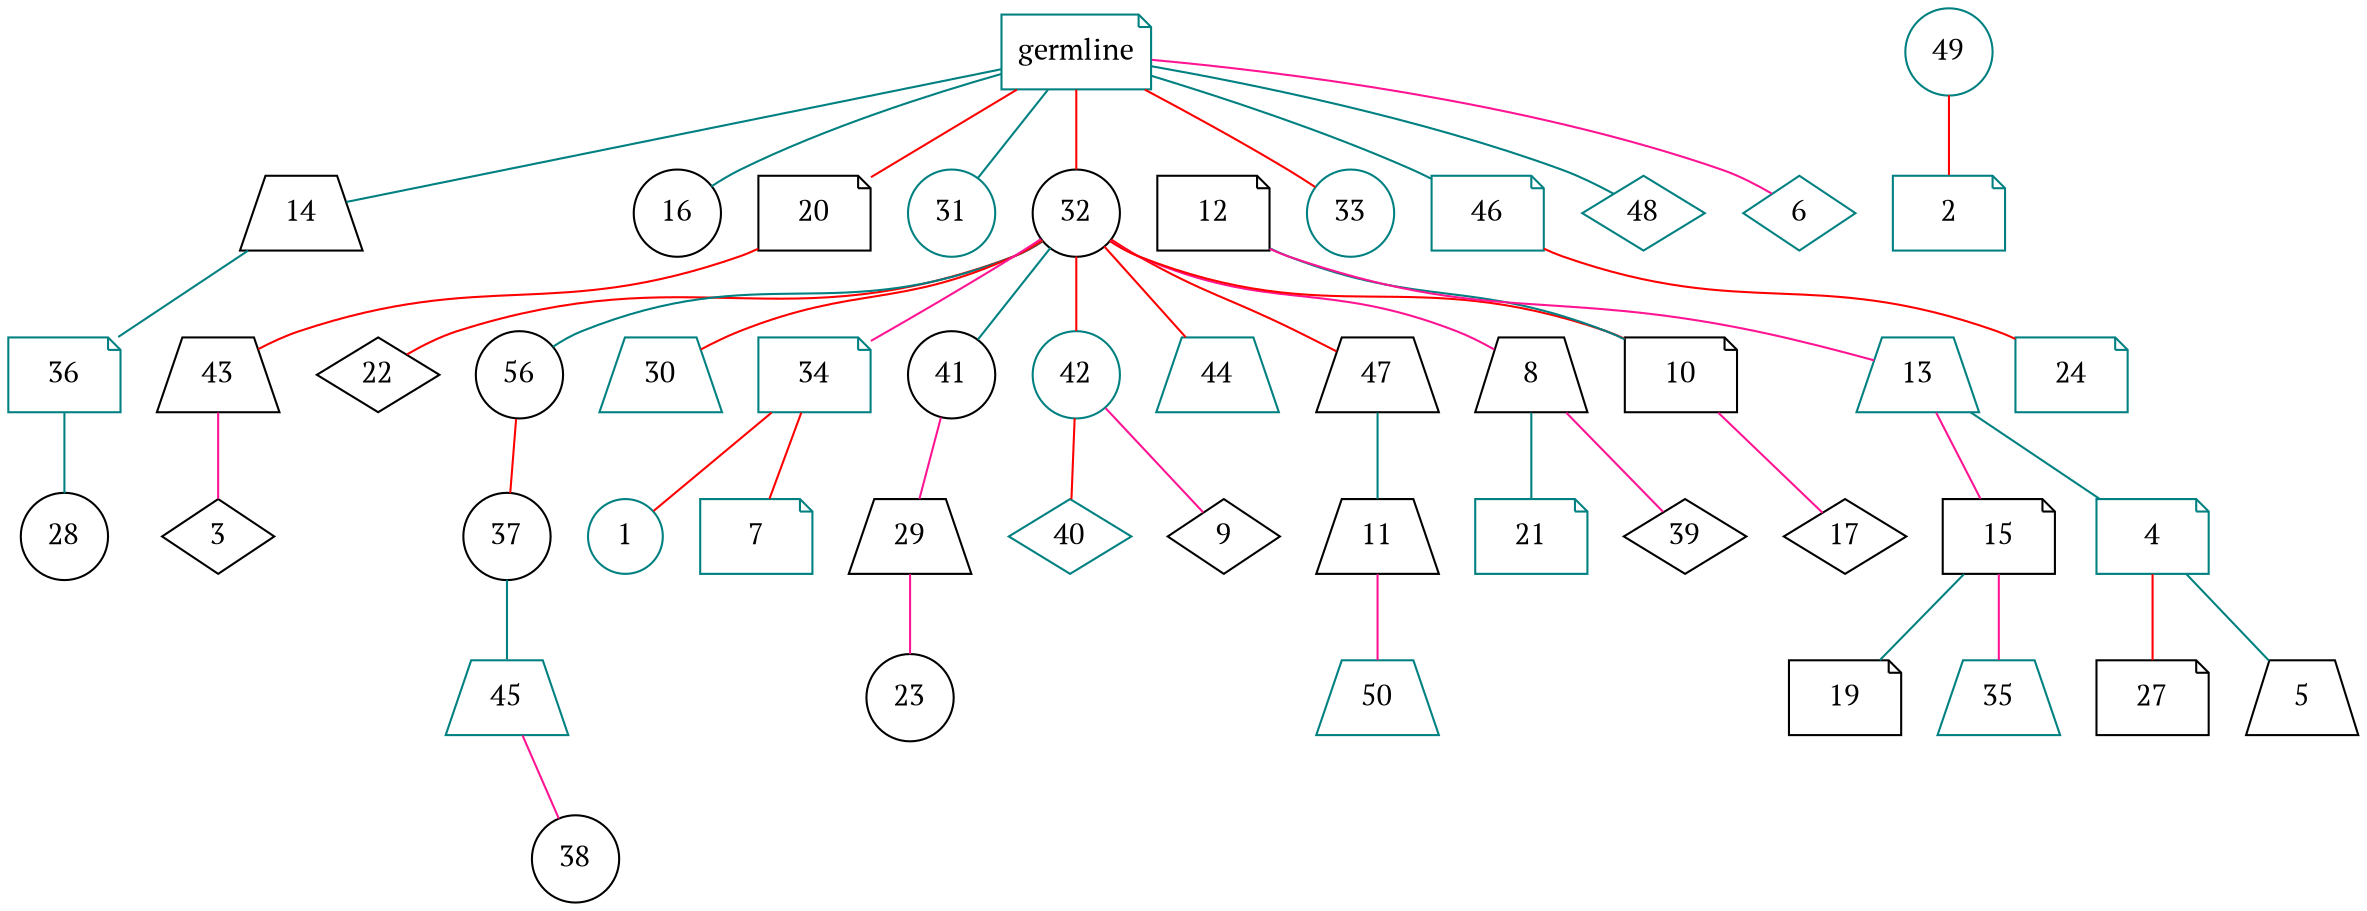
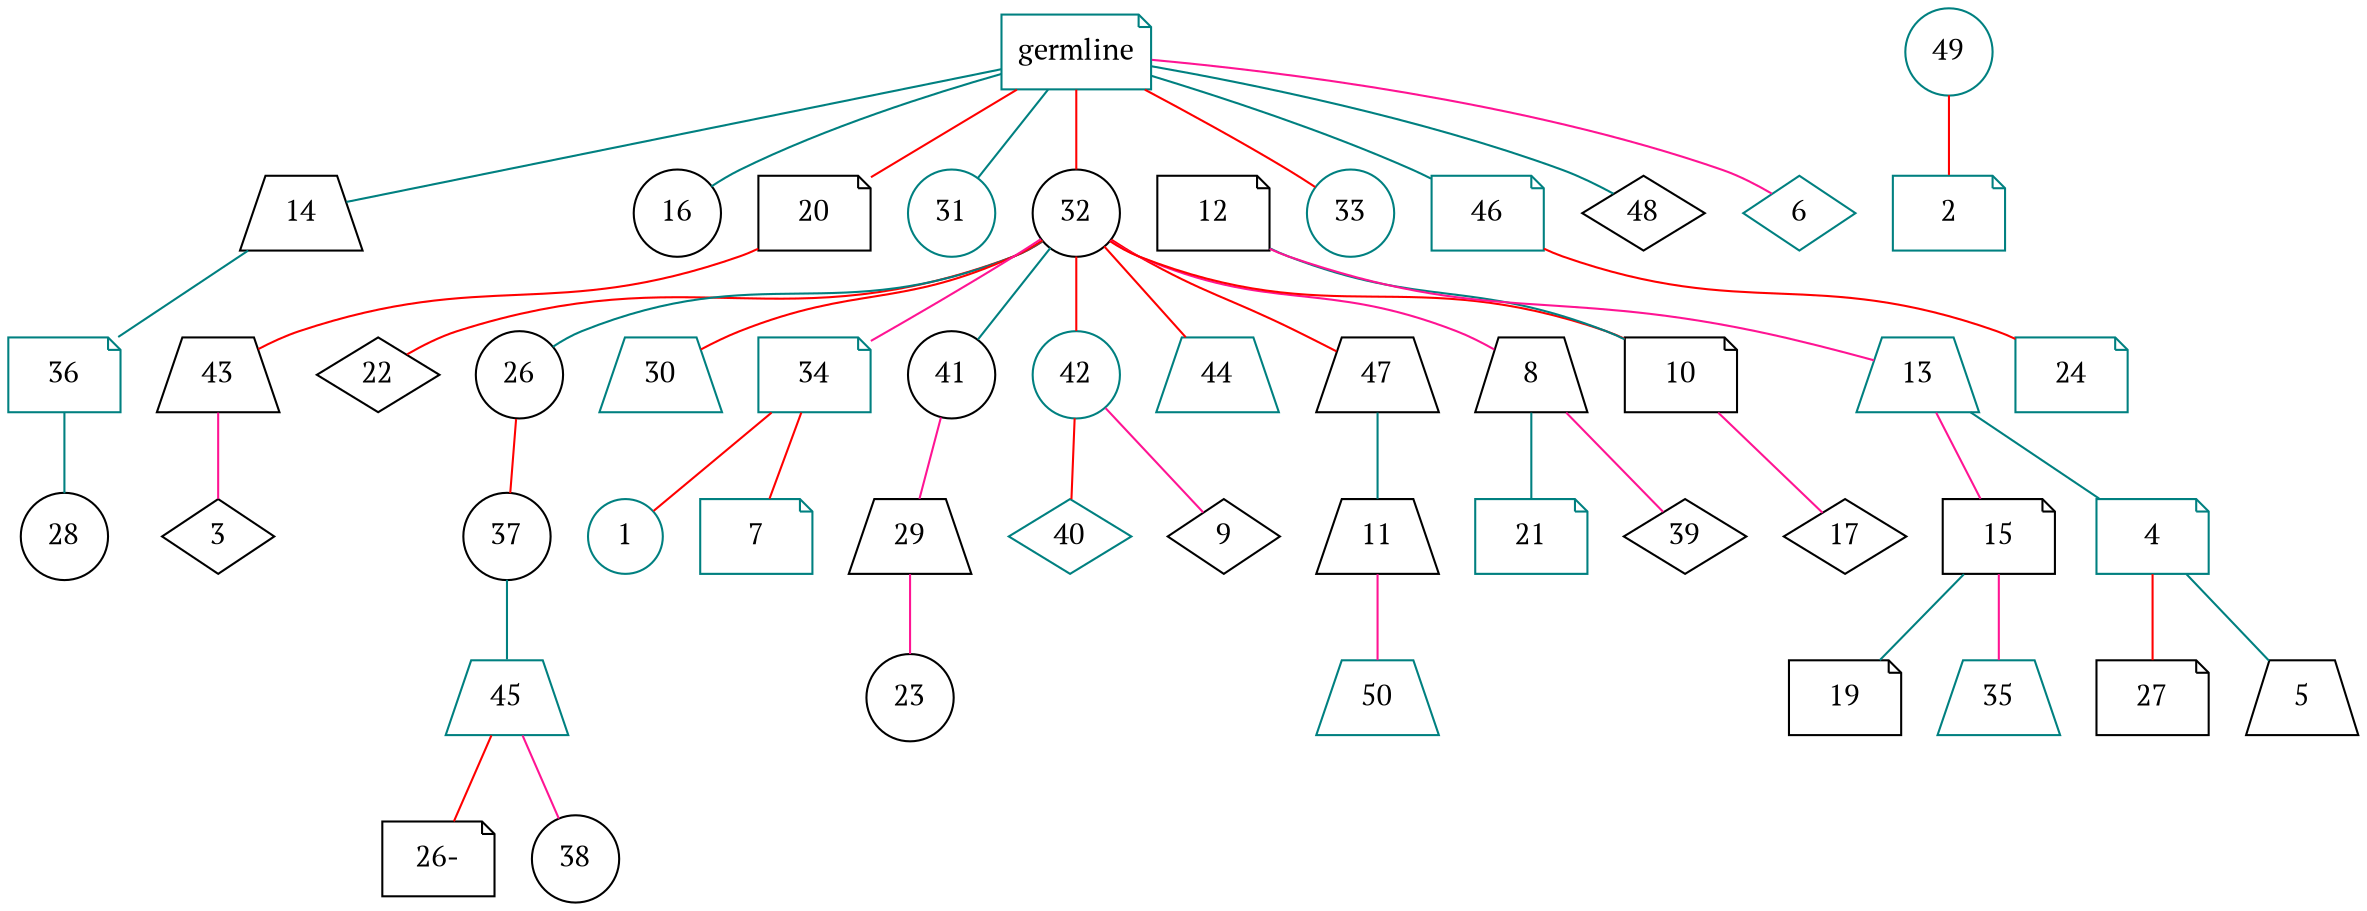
node "48": color teal -> black
node "56": label "56" -> "26"
node "26-": added
